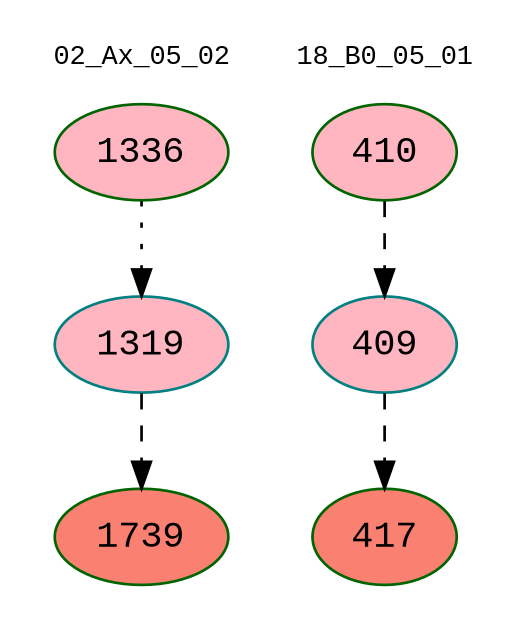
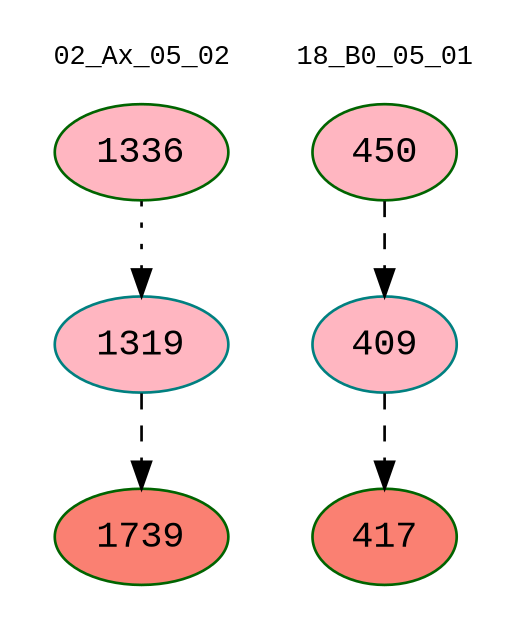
node "410": label "410" -> "450"
